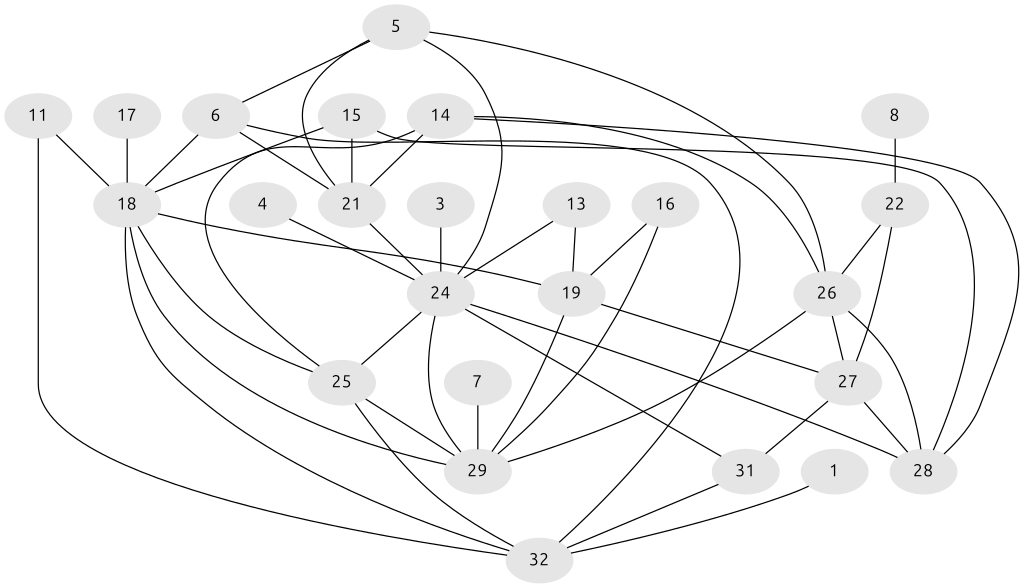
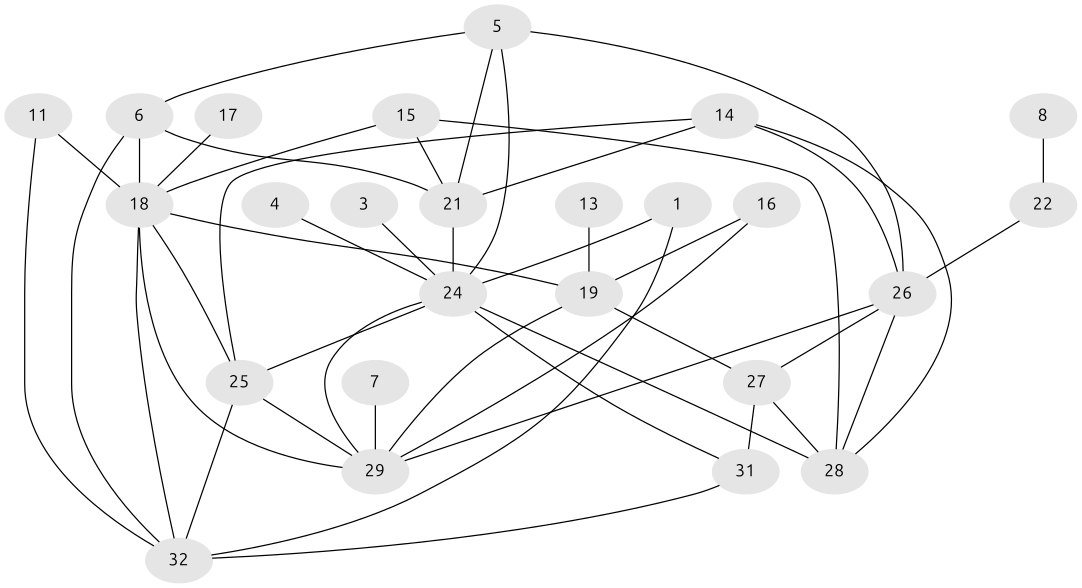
edge "13" -- "24": now "1" -- "24"
edge "22" -- "27": removed
